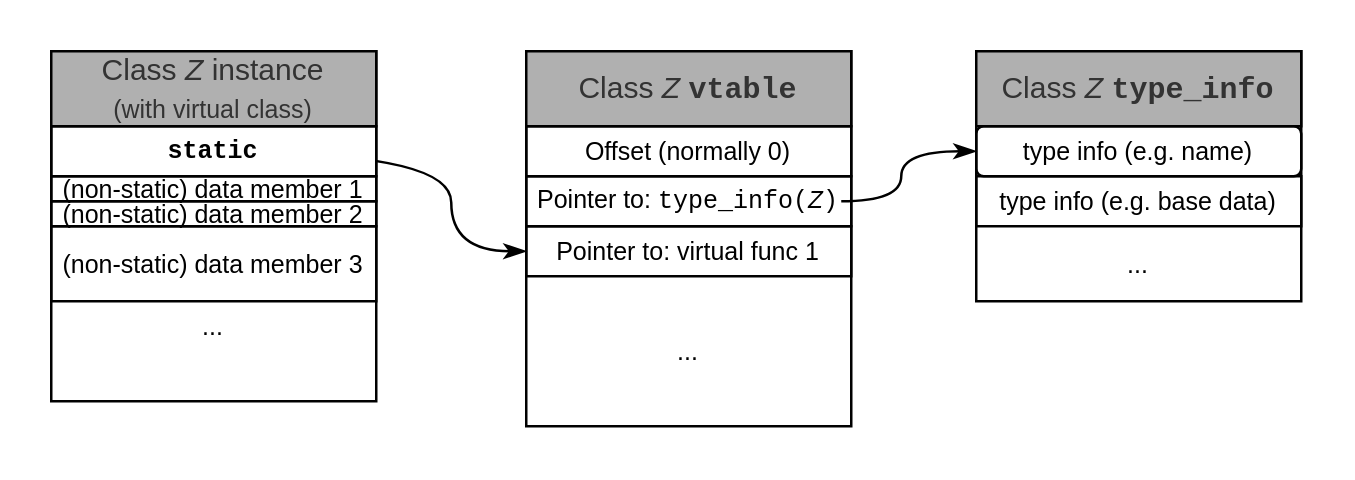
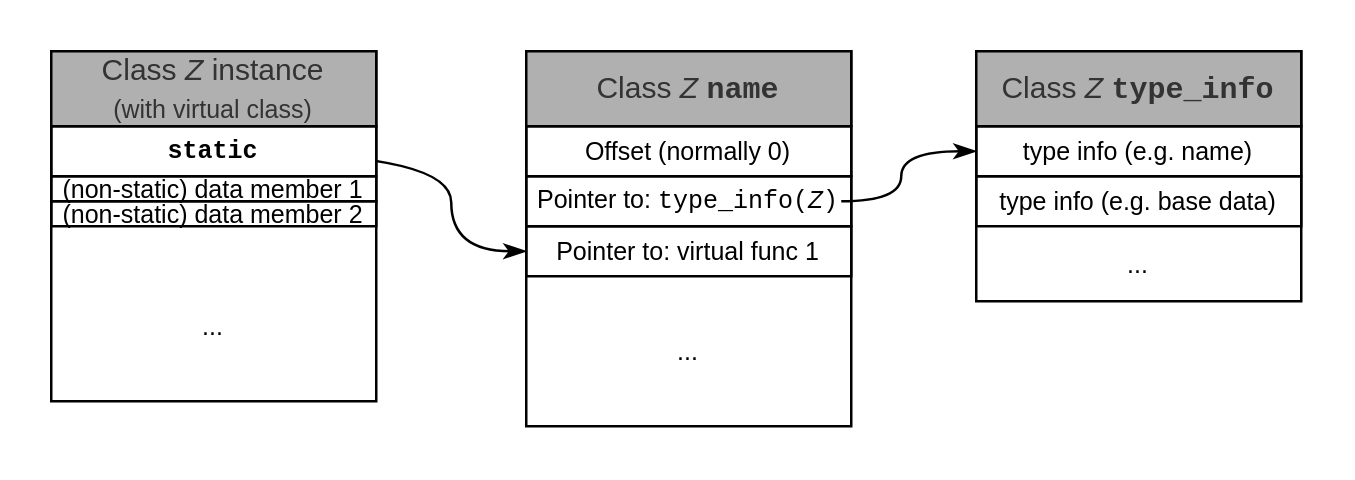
node "Class Z vtable": label "Class Z vtable" -> "Class Z name"
node "type info (e.g. name)": shape rounded rectangle -> rectangle
node "(non-static) data member 3": removed
